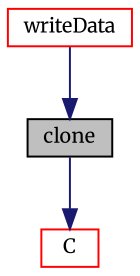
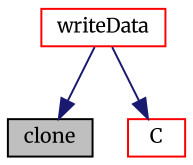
edge "clone" -> "C": now "writeData" -> "C"
